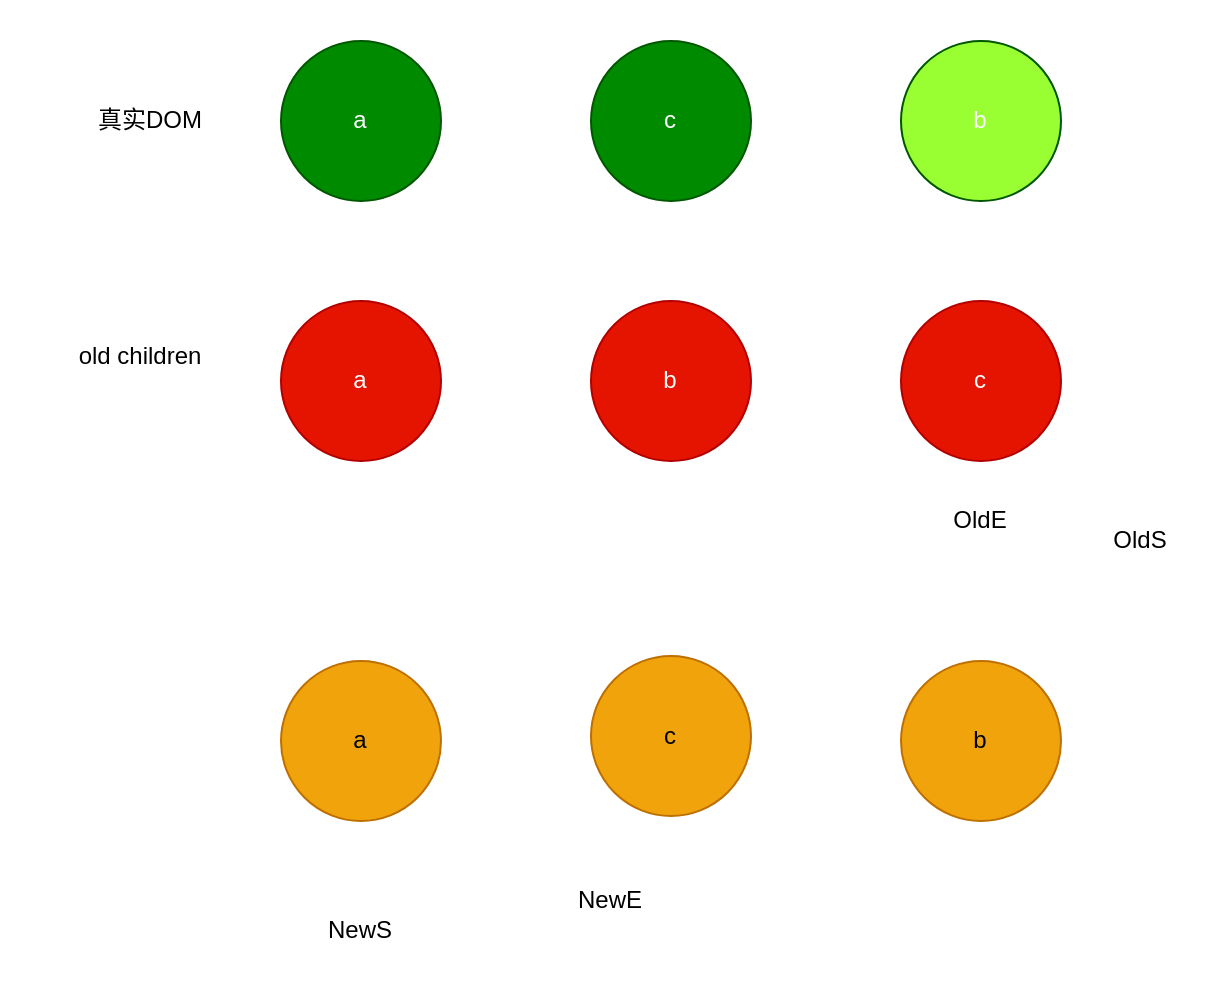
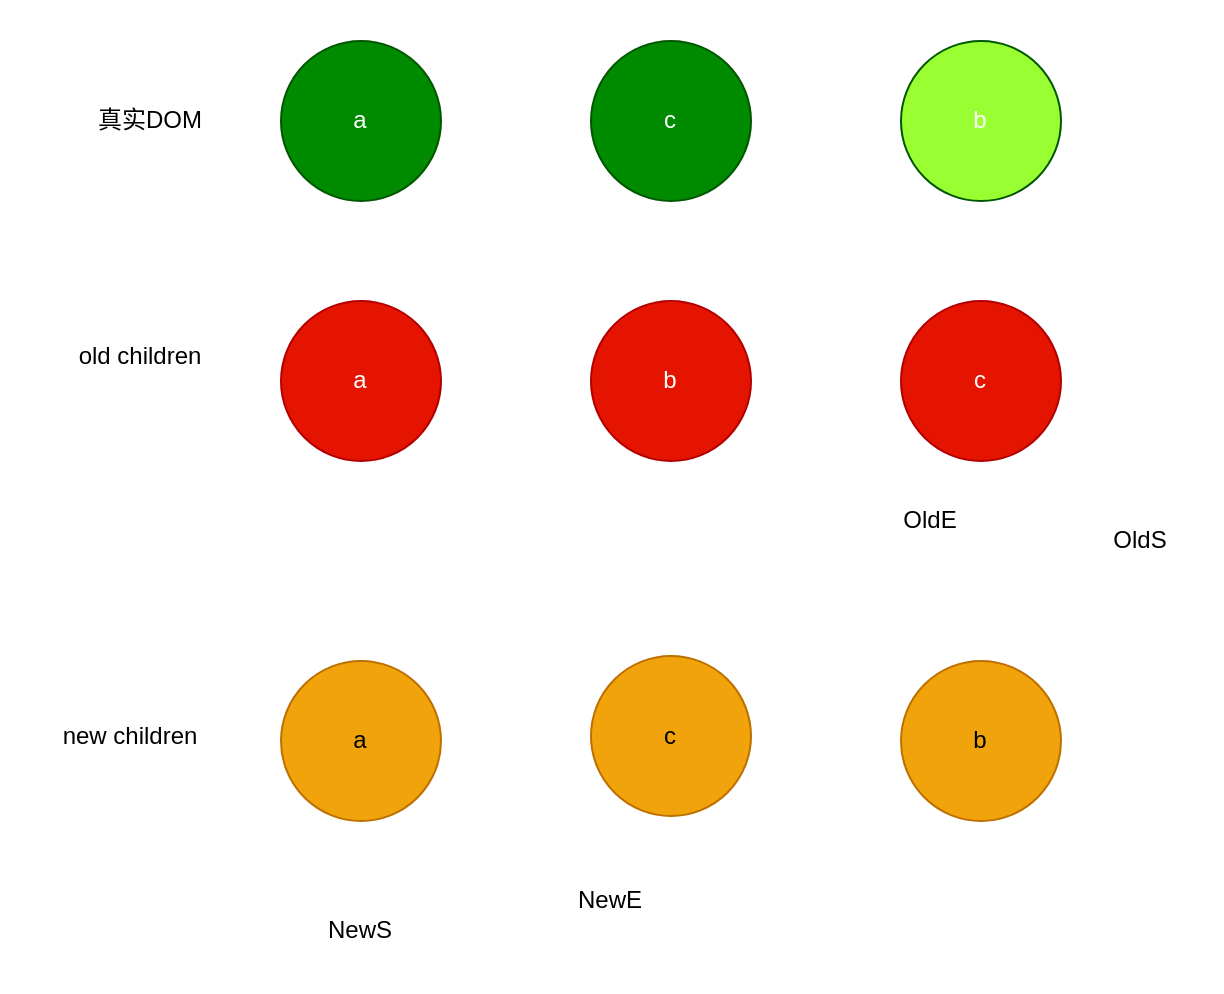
node "OldE": moved (981, 521) -> (931, 521)
node "new children": added
